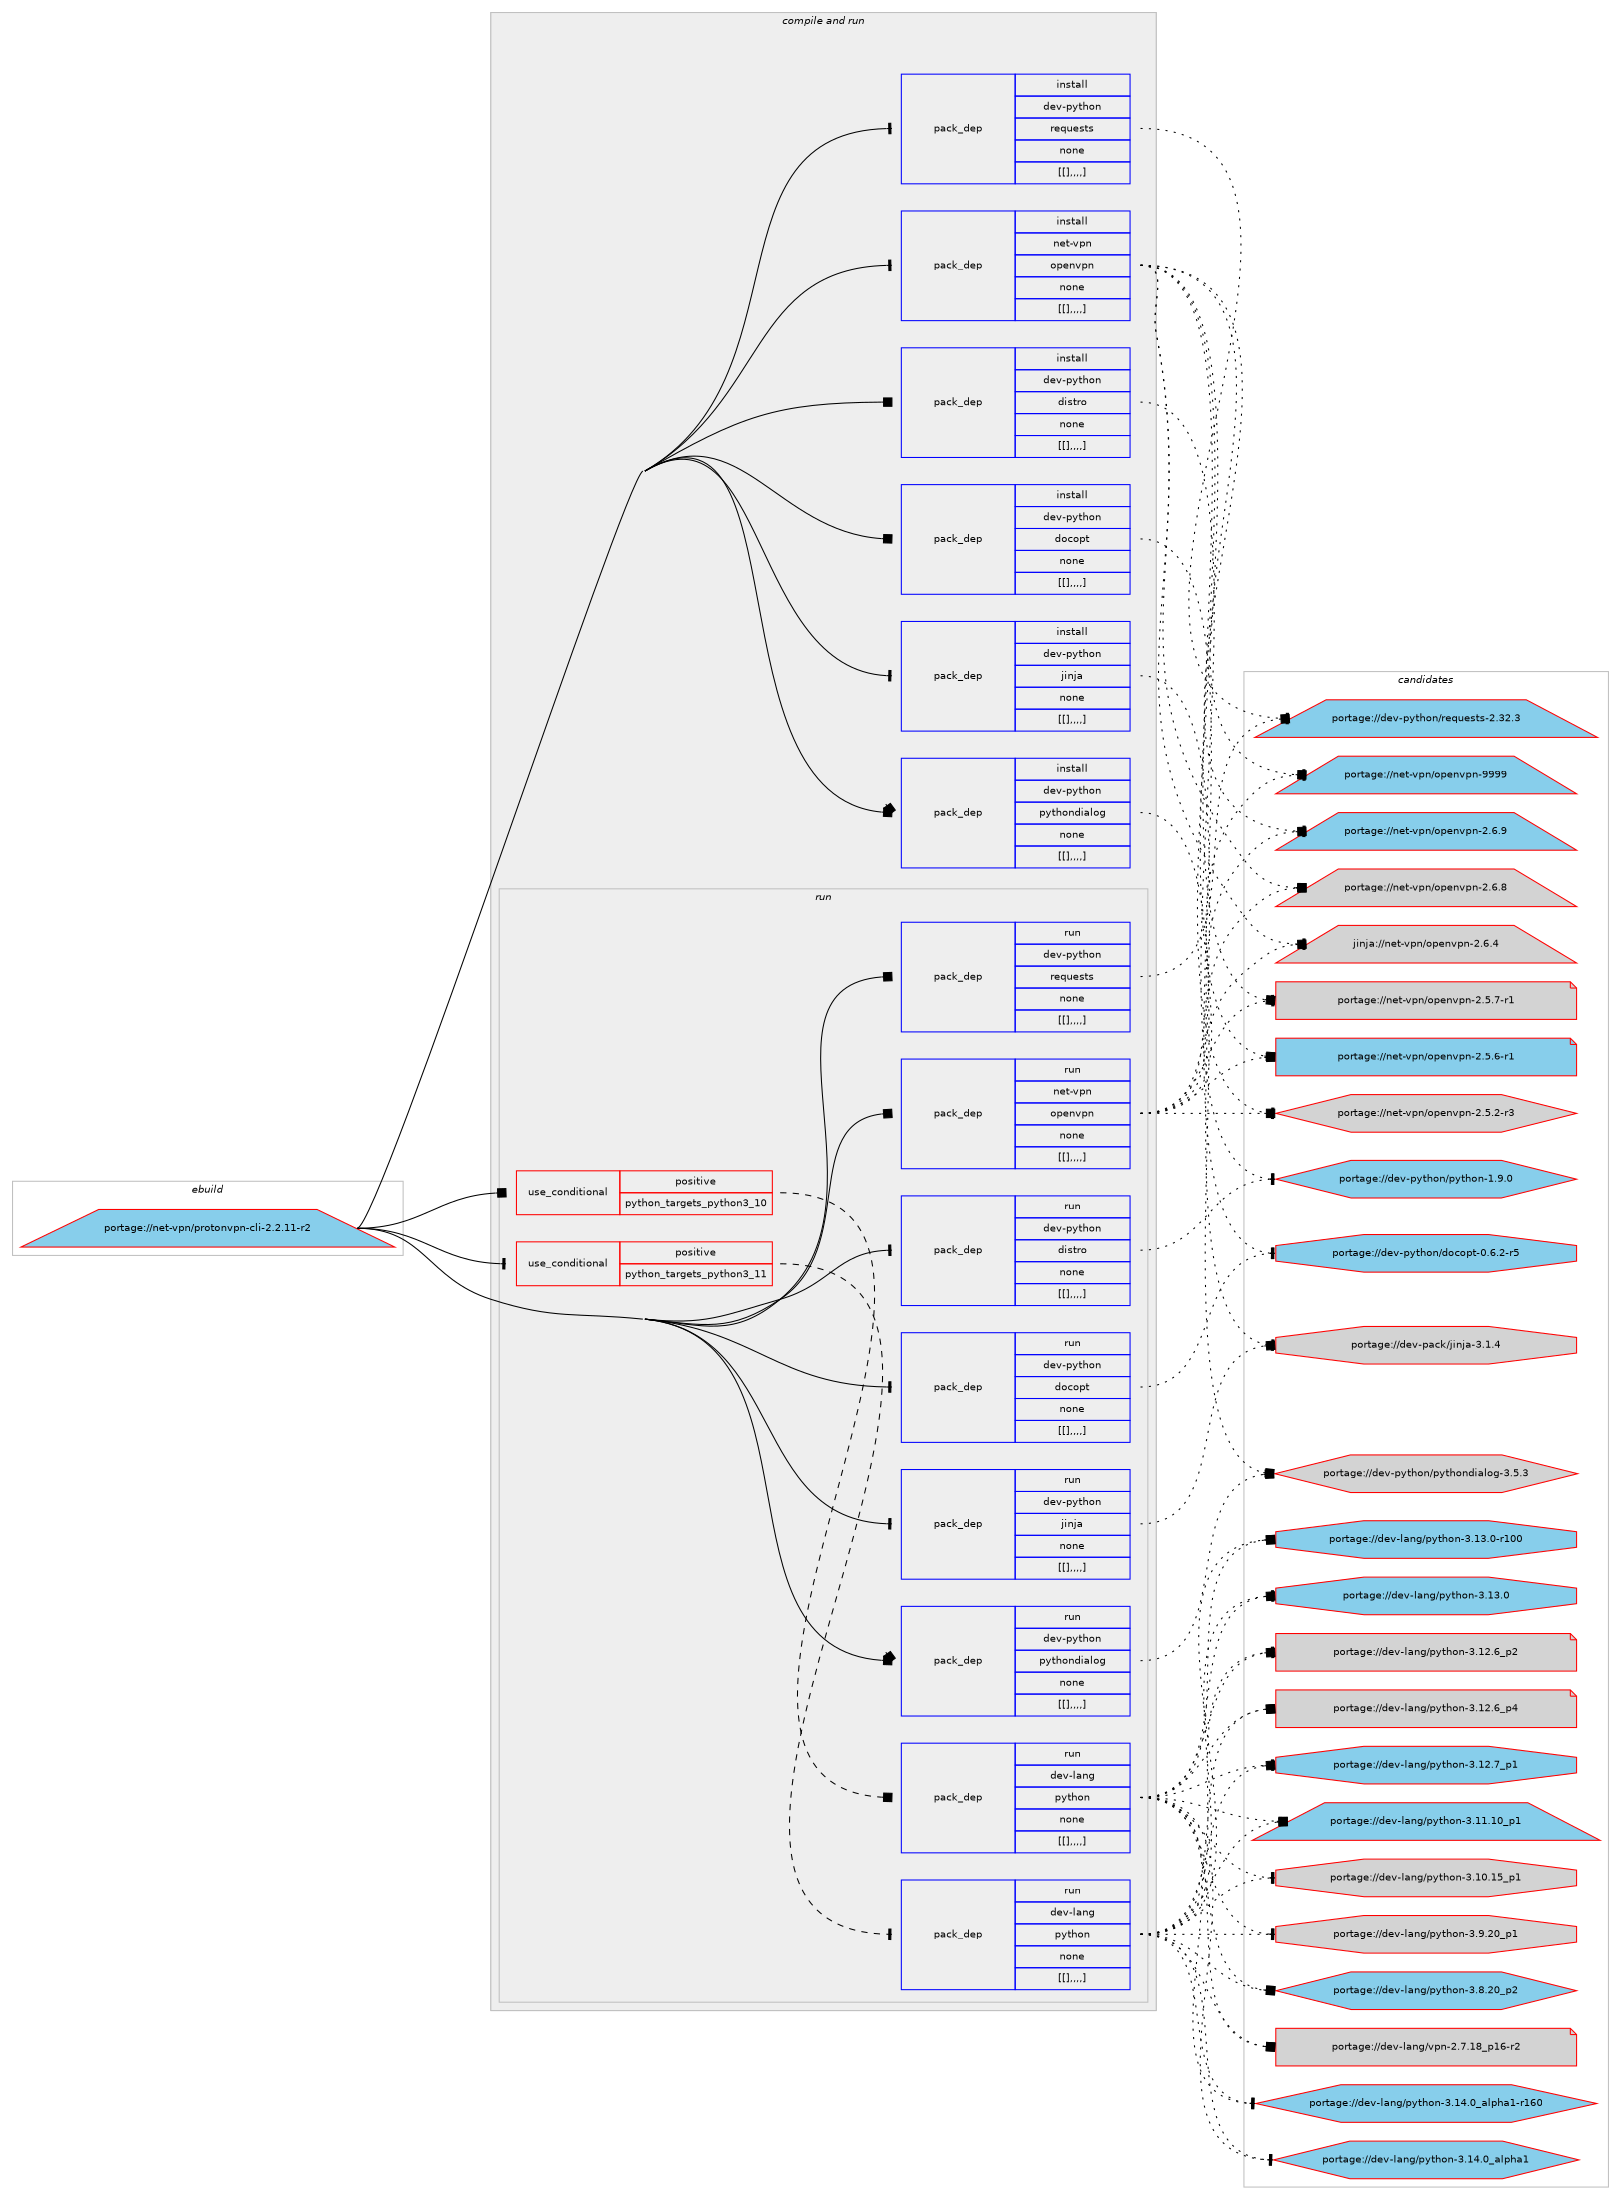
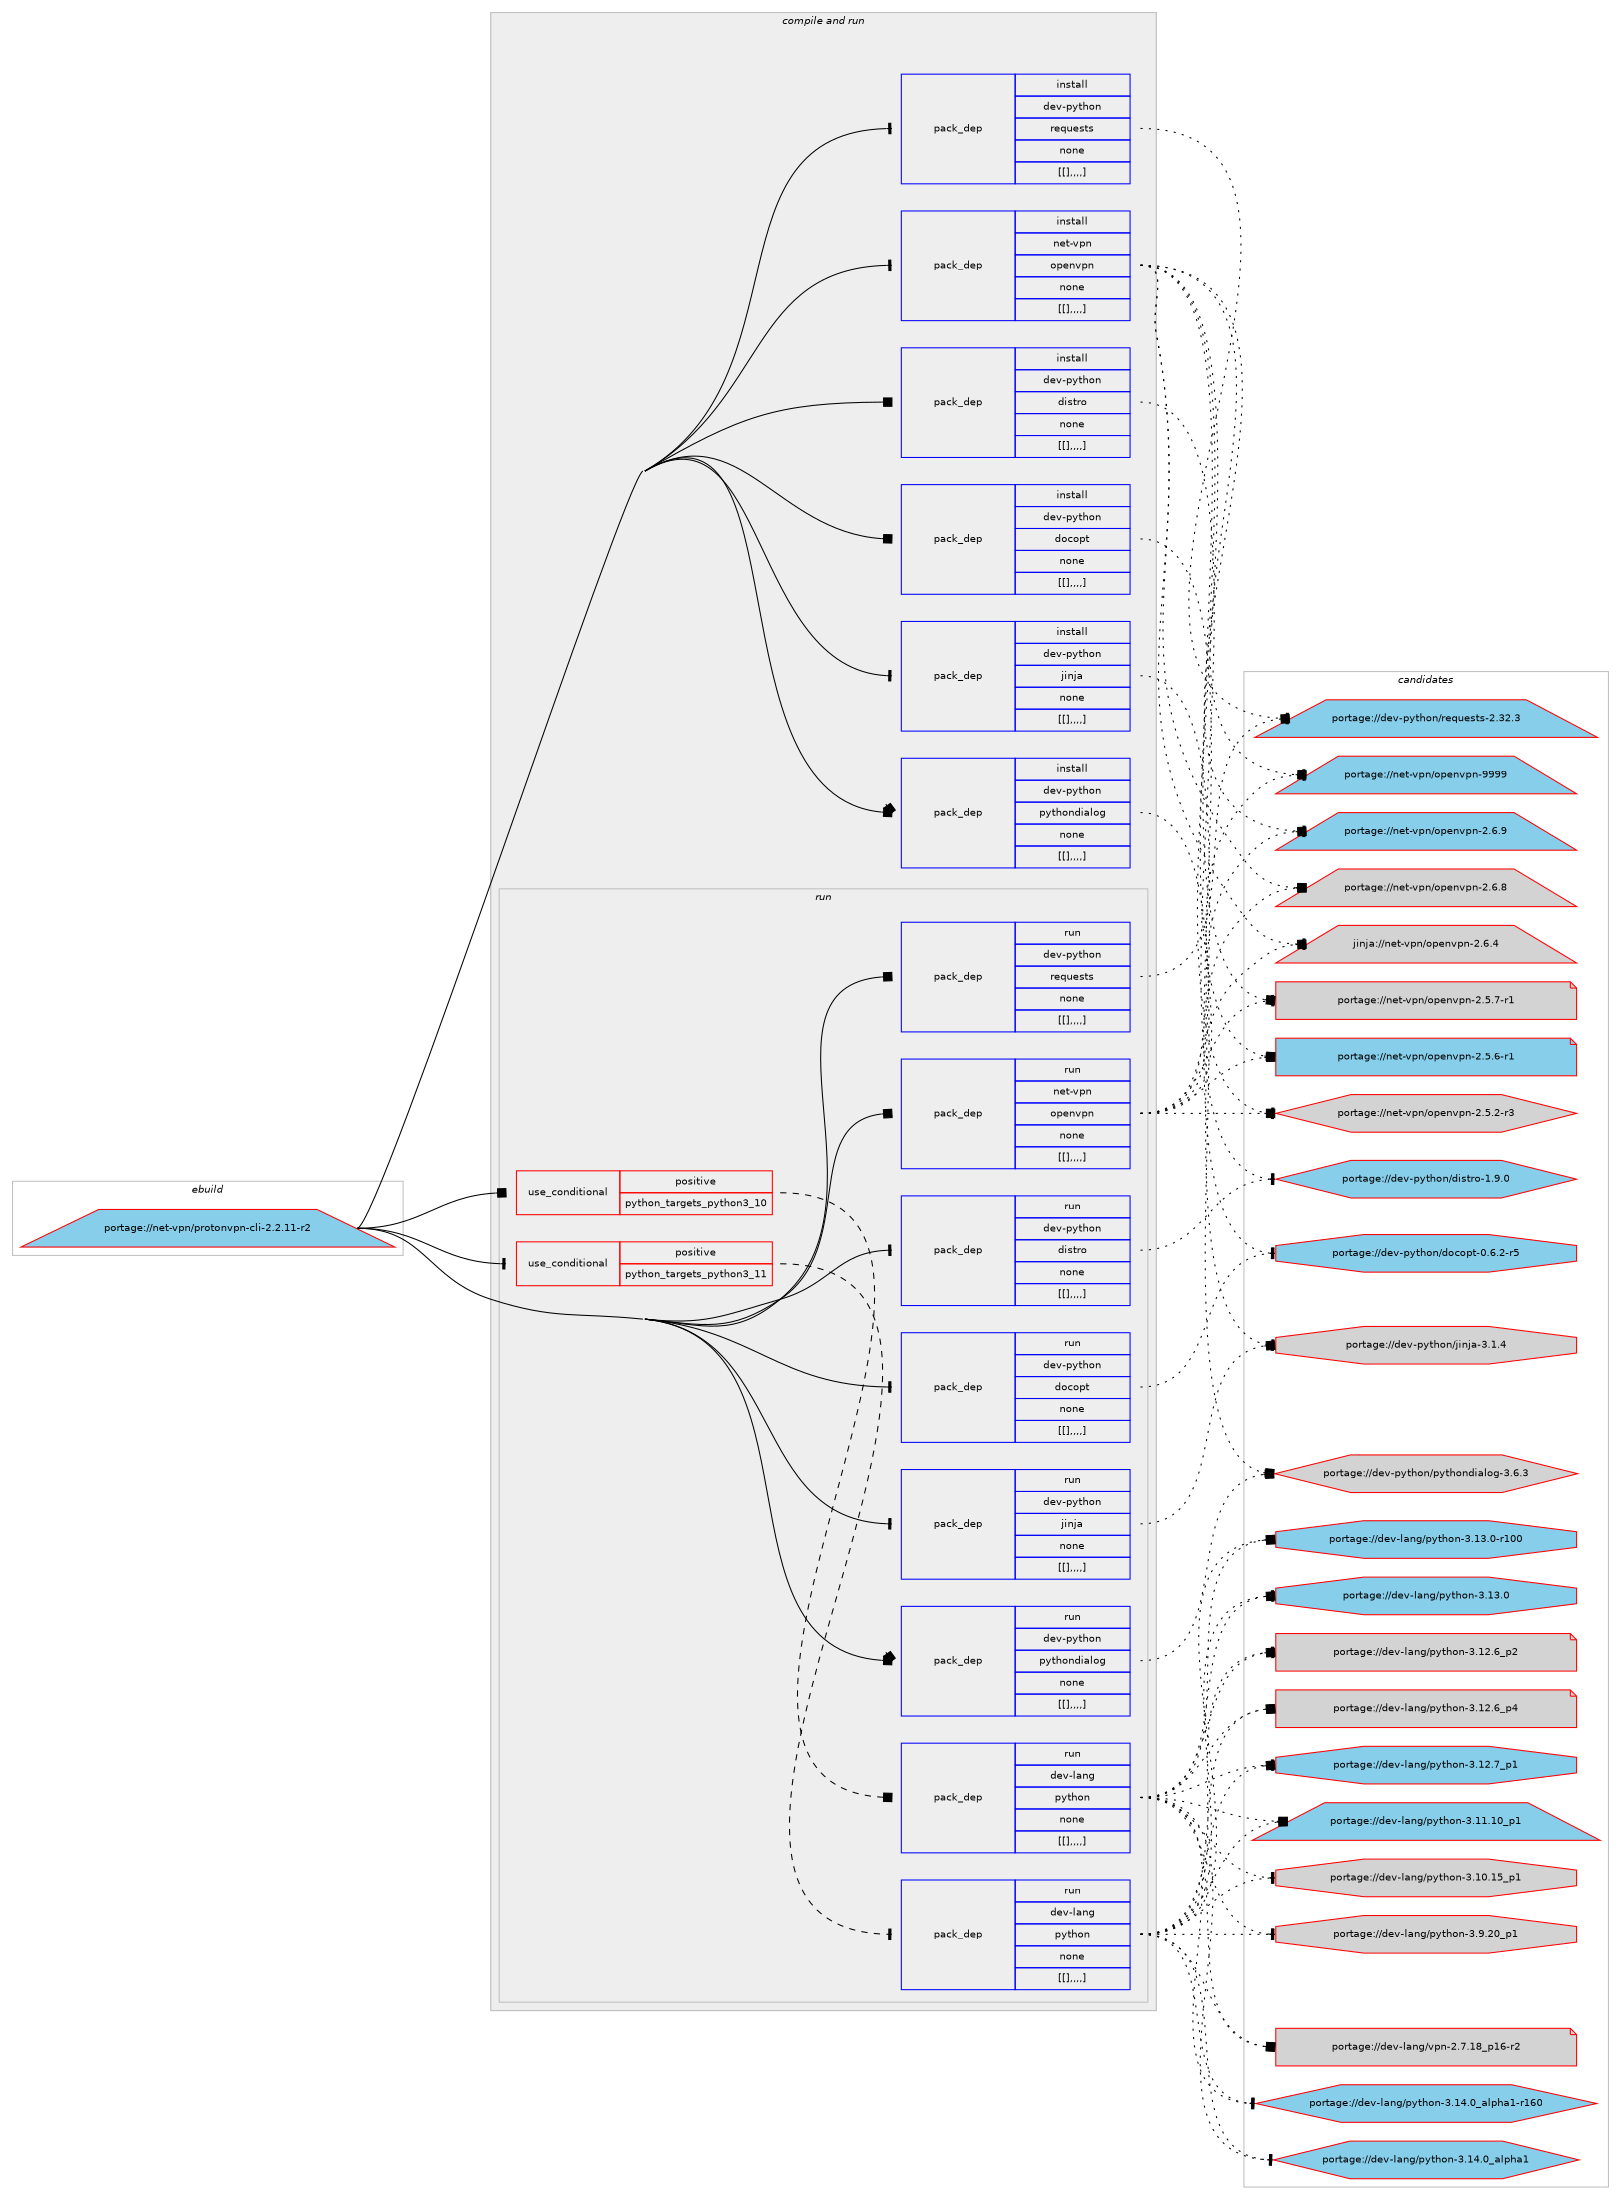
node "portage://dev-python/python-1.9.0": label "portage://dev-python/python-1.9.0" -> "portage://dev-python/distro-1.9.0"
node "portage://dev-pack/jinja-3.1.4": label "portage://dev-pack/jinja-3.1.4" -> "portage://dev-python/jinja-3.1.4"
node "portage://dev-python/pythondialog-3.5.3": label "portage://dev-python/pythondialog-3.5.3" -> "portage://dev-python/pythondialog-3.6.3"
node "portage://dev-lang/python-3.8.20_p2": removed
